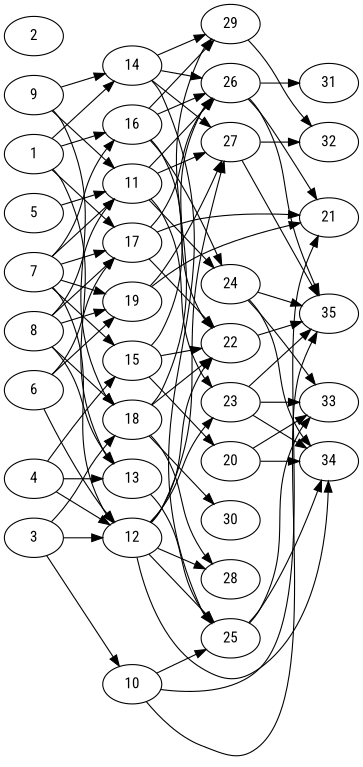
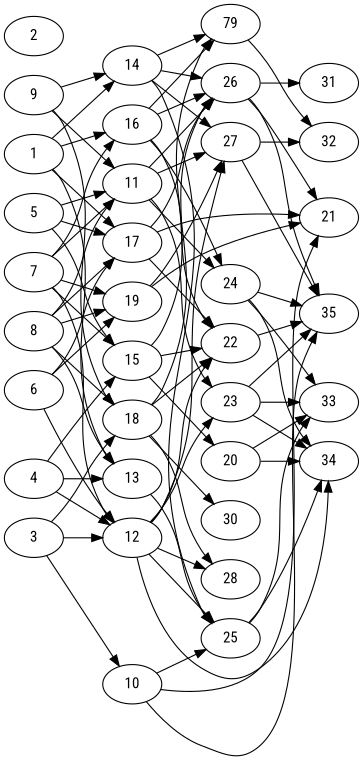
node "29": label "29" -> "79"
edge "7" -> "17": now "5" -> "17"
edge "5" -> "15": added
